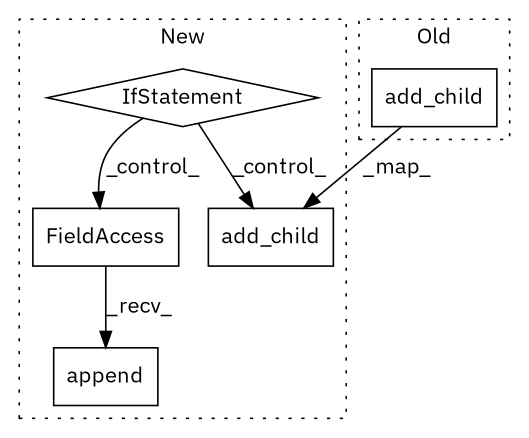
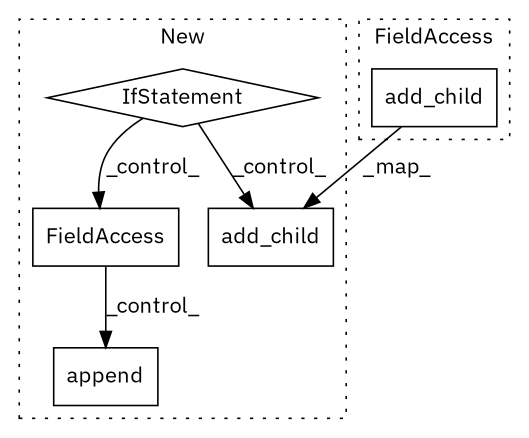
cluster "Old": label "Old" -> "FieldAccess"
edge "FieldAccess" -> "append": label "_recv_" -> "_control_"
